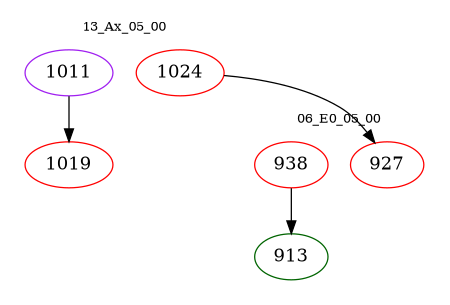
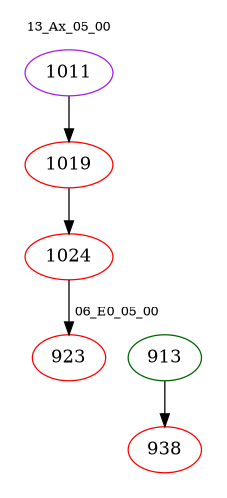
node "927": label "927" -> "923"
edge "1019" -> "1024": added
edge "938" -> "913": reversed
